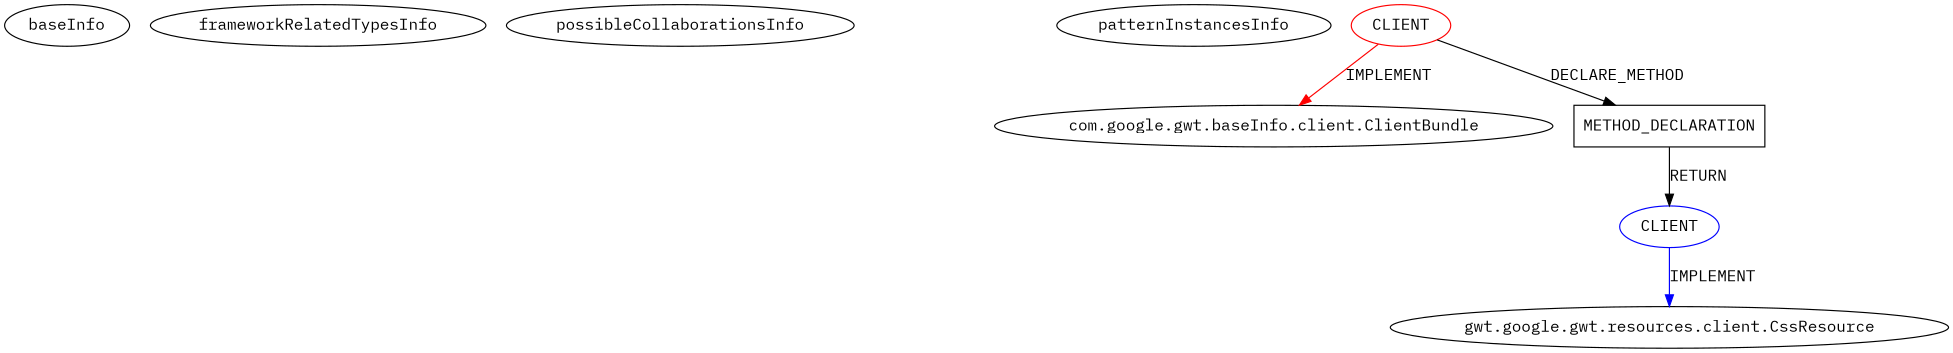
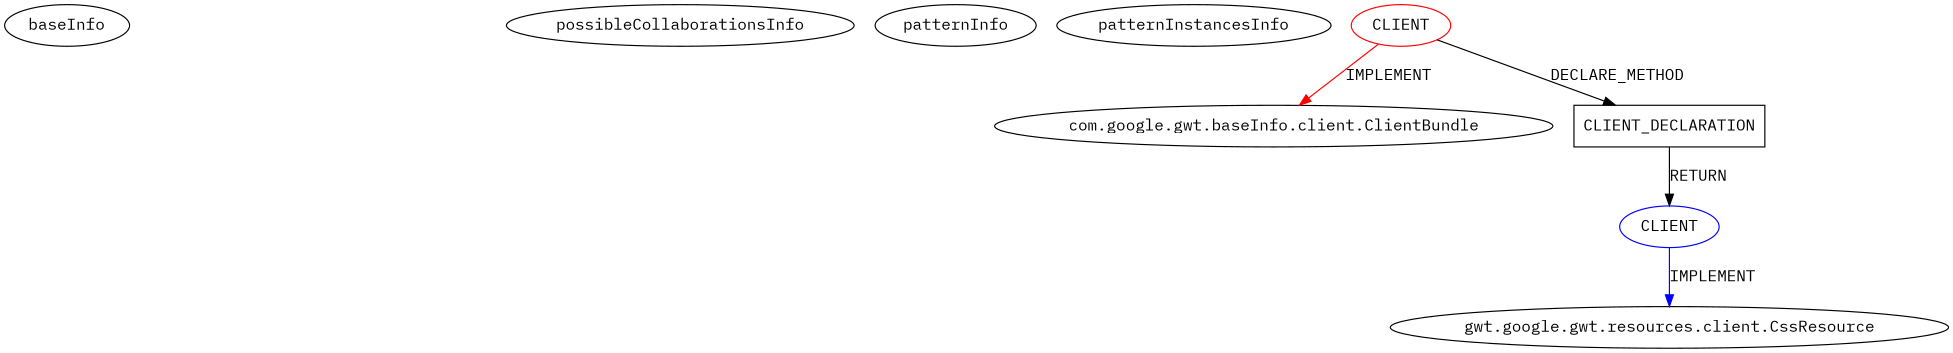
node "frameworkRelatedTypesInfo": removed
node "patternInfo": added
node "METHOD_DECLARATION": label "METHOD_DECLARATION" -> "CLIENT_DECLARATION"
